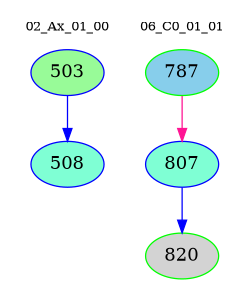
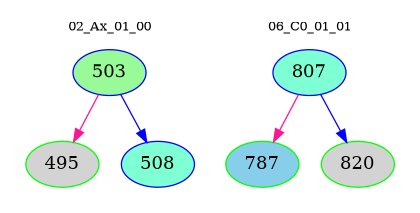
edge "787" -> "807": reversed
node "495": added
